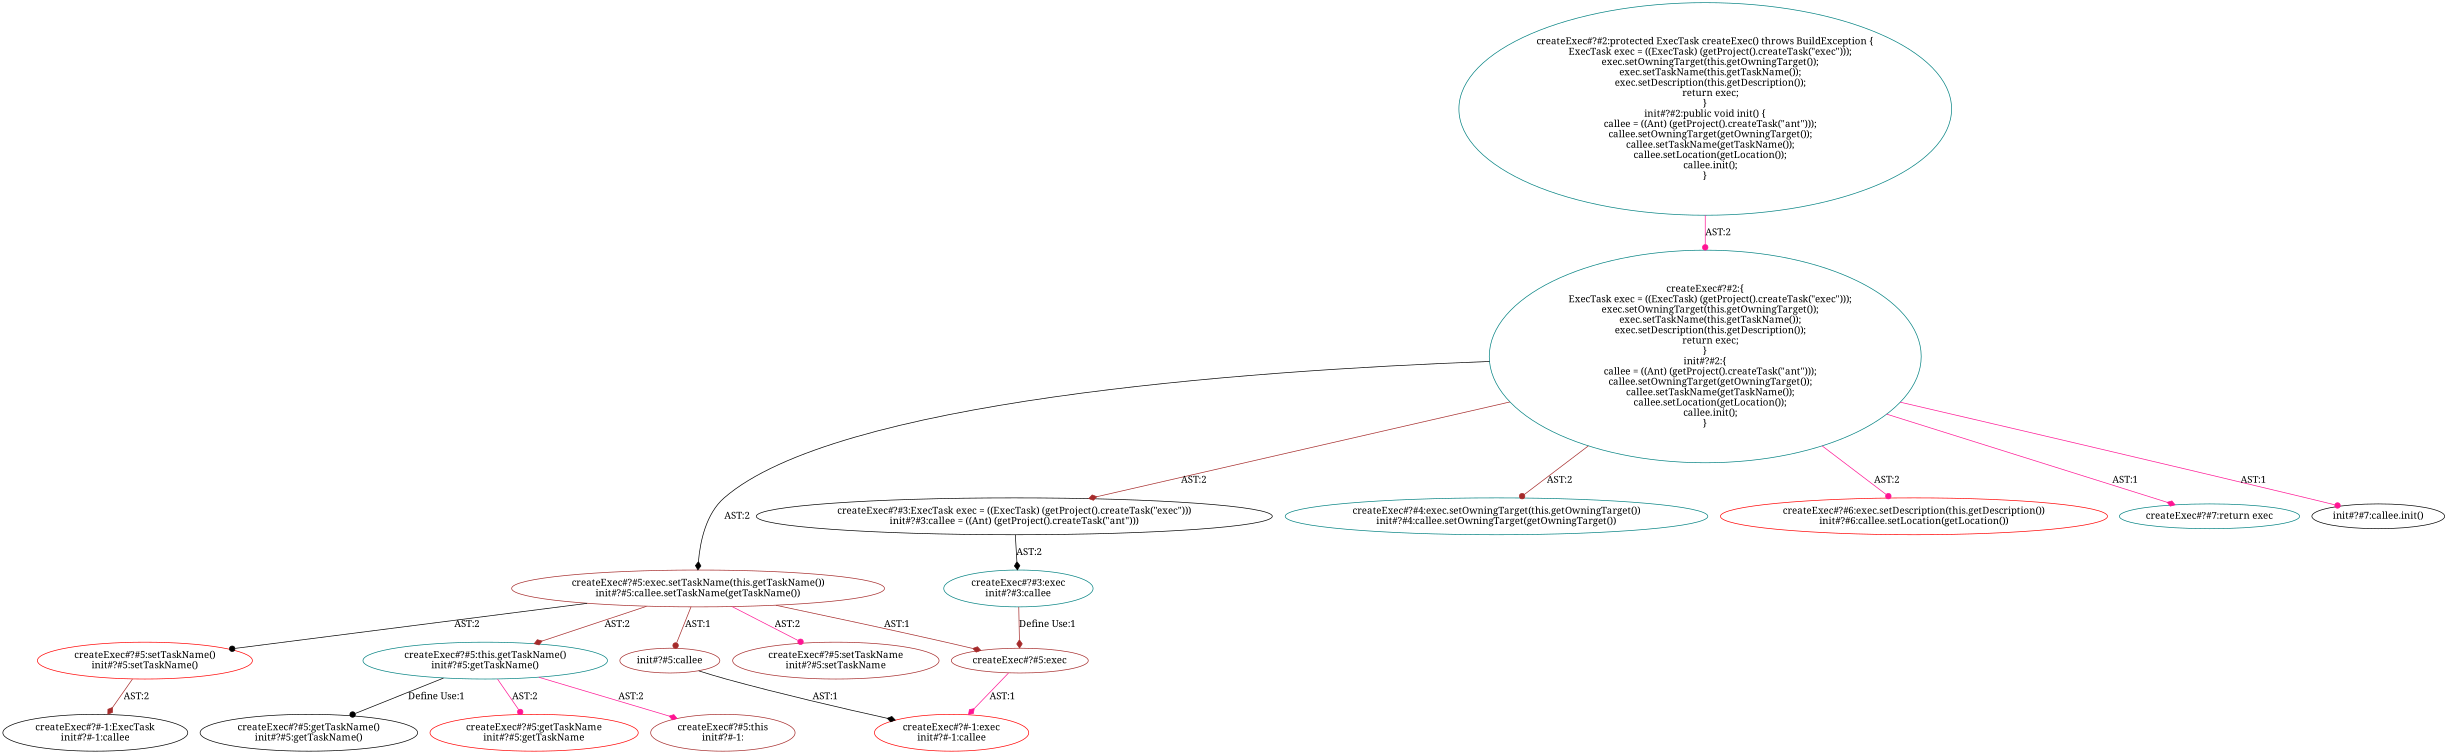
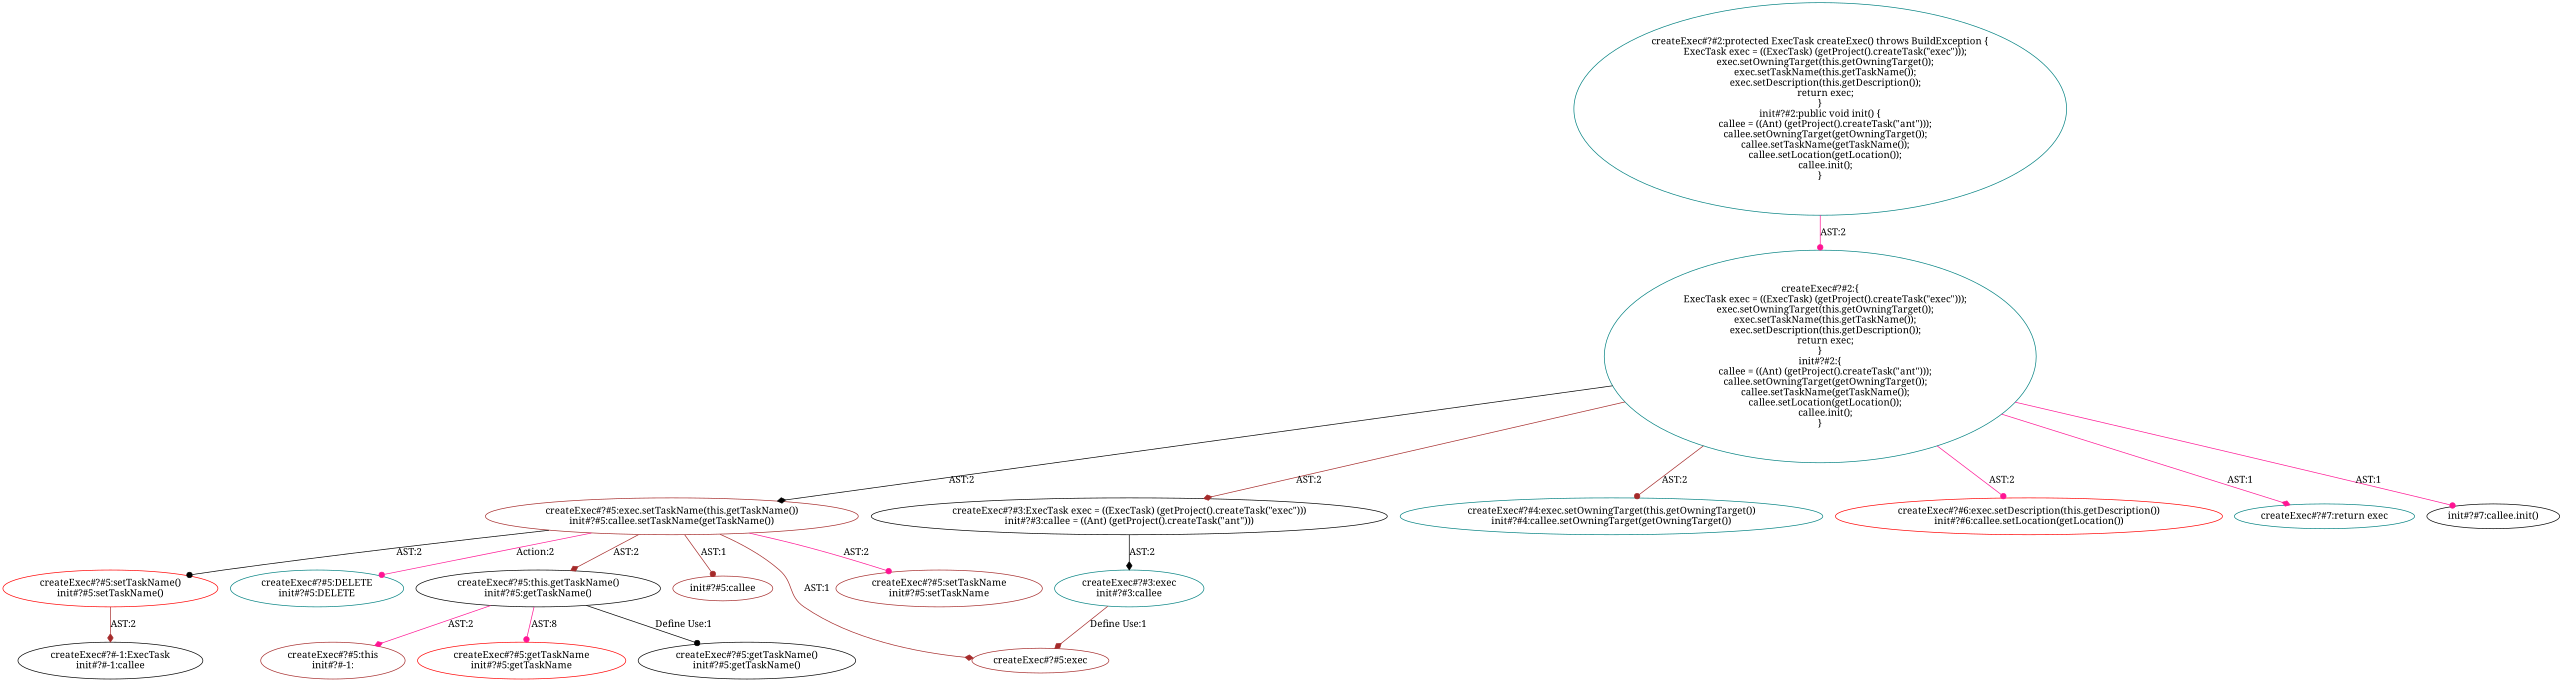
node "createExec#?#5:DELETE init#?#5:DELETE": added
node "createExec#?#5:this.getTaskName() init#?#5:getTaskName()": color teal -> black
edge "createExec#?#5:this.getTaskName() init#?#5:getTaskName()" -> "createExec#?#5:getTaskName init#?#5:getTaskName": label "AST:2" -> "AST:8"
node "createExec#?#-1:exec init#?#-1:callee": removed
